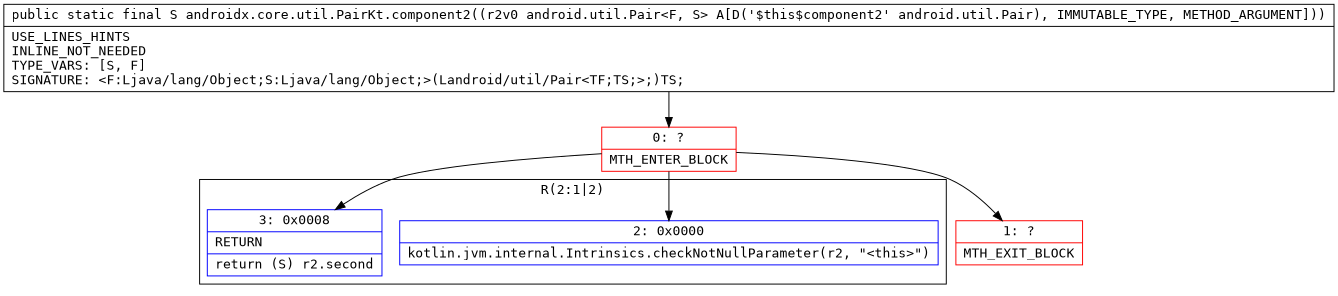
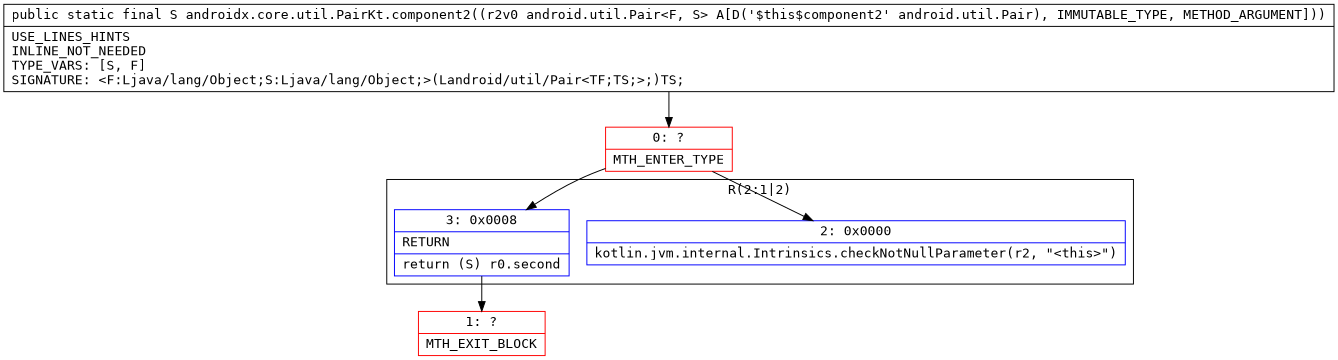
node "0: ?": text "MTH_ENTER_BLOCK" -> "MTH_ENTER_TYPE"
edge "0: ?" -> "1: ?": now "3: 0x0008" -> "1: ?"
node "3: 0x0008": text "return (S) r2.second" -> "return (S) r0.second"
